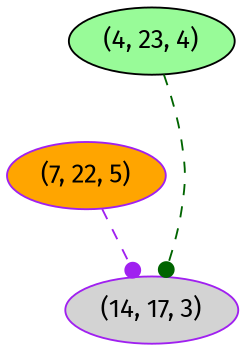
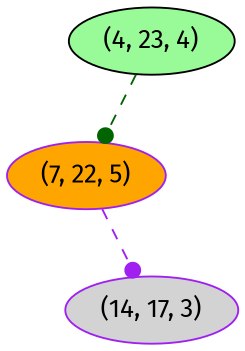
edge "(4, 23, 4)" -> "(14, 17, 3)": now "(4, 23, 4)" -> "(7, 22, 5)"
